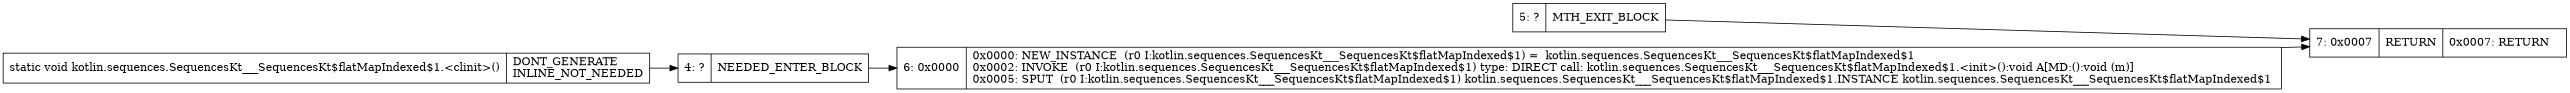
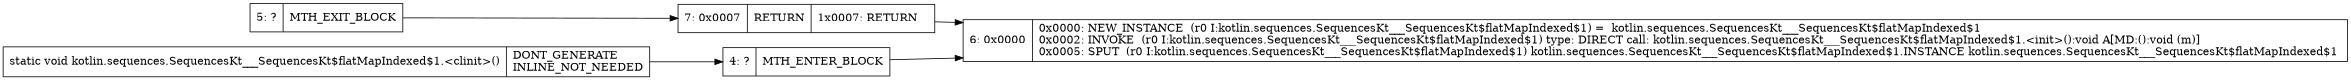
node "7: 0x0007": text "0x0007: RETURN" -> "1x0007: RETURN"
edge "6: 0x0000" -> "7: 0x0007": reversed
node "4: ?": text "NEEDED_ENTER_BLOCK" -> "MTH_ENTER_BLOCK"
